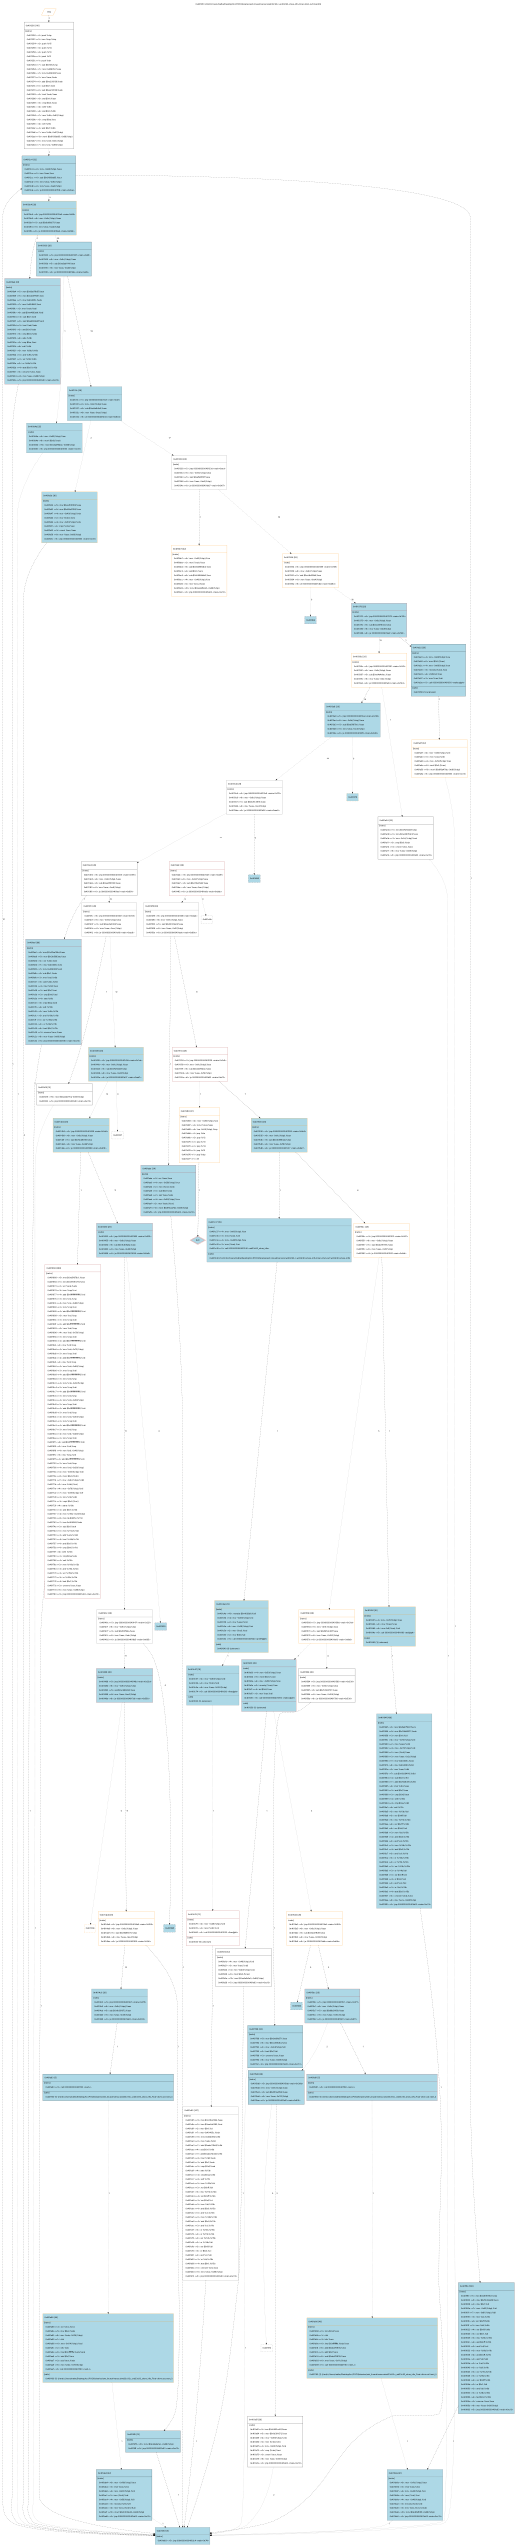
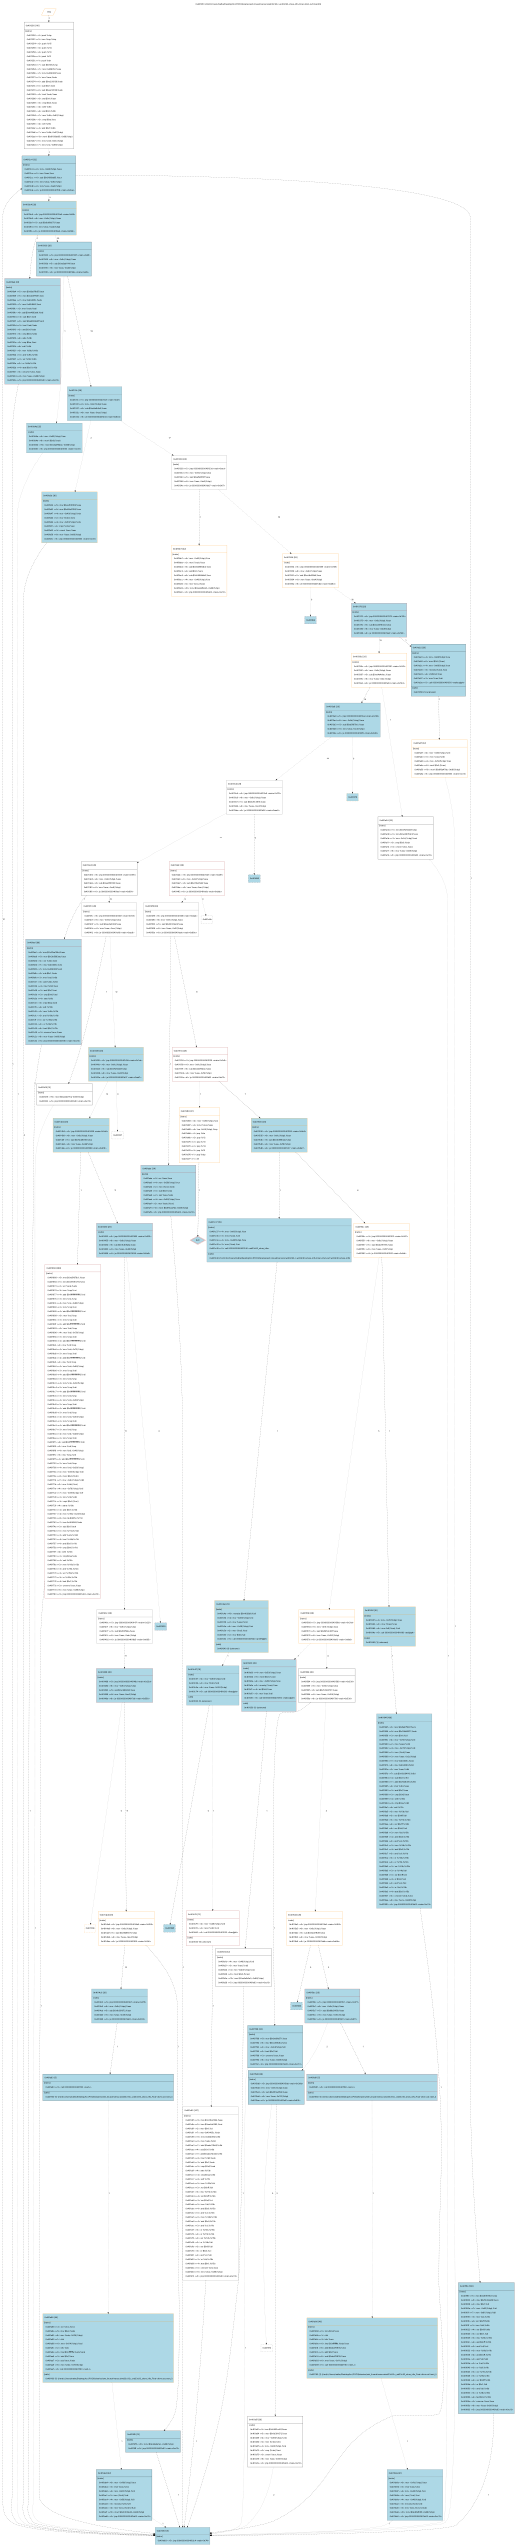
edge "0x40146c [28]" -> "0x4018d5": now "0x401c67 [18]" -> "0x4018d5"
edge "0x401b00 [29]" -> "0x4015a0 [28]": now "0x401584 [28]" -> "0x4015a0 [28]"
edge "0x4015fe [106]" -> "0x401b8e [41]": now "0x4015fe [106]" -> "0x401e63 [5]"
